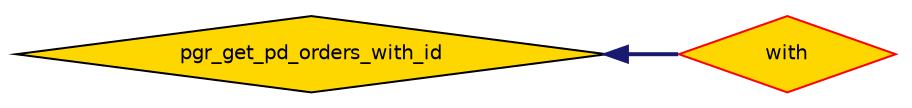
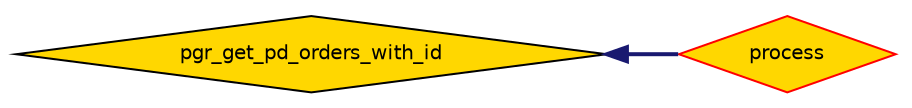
node "with": label "with" -> "process"
